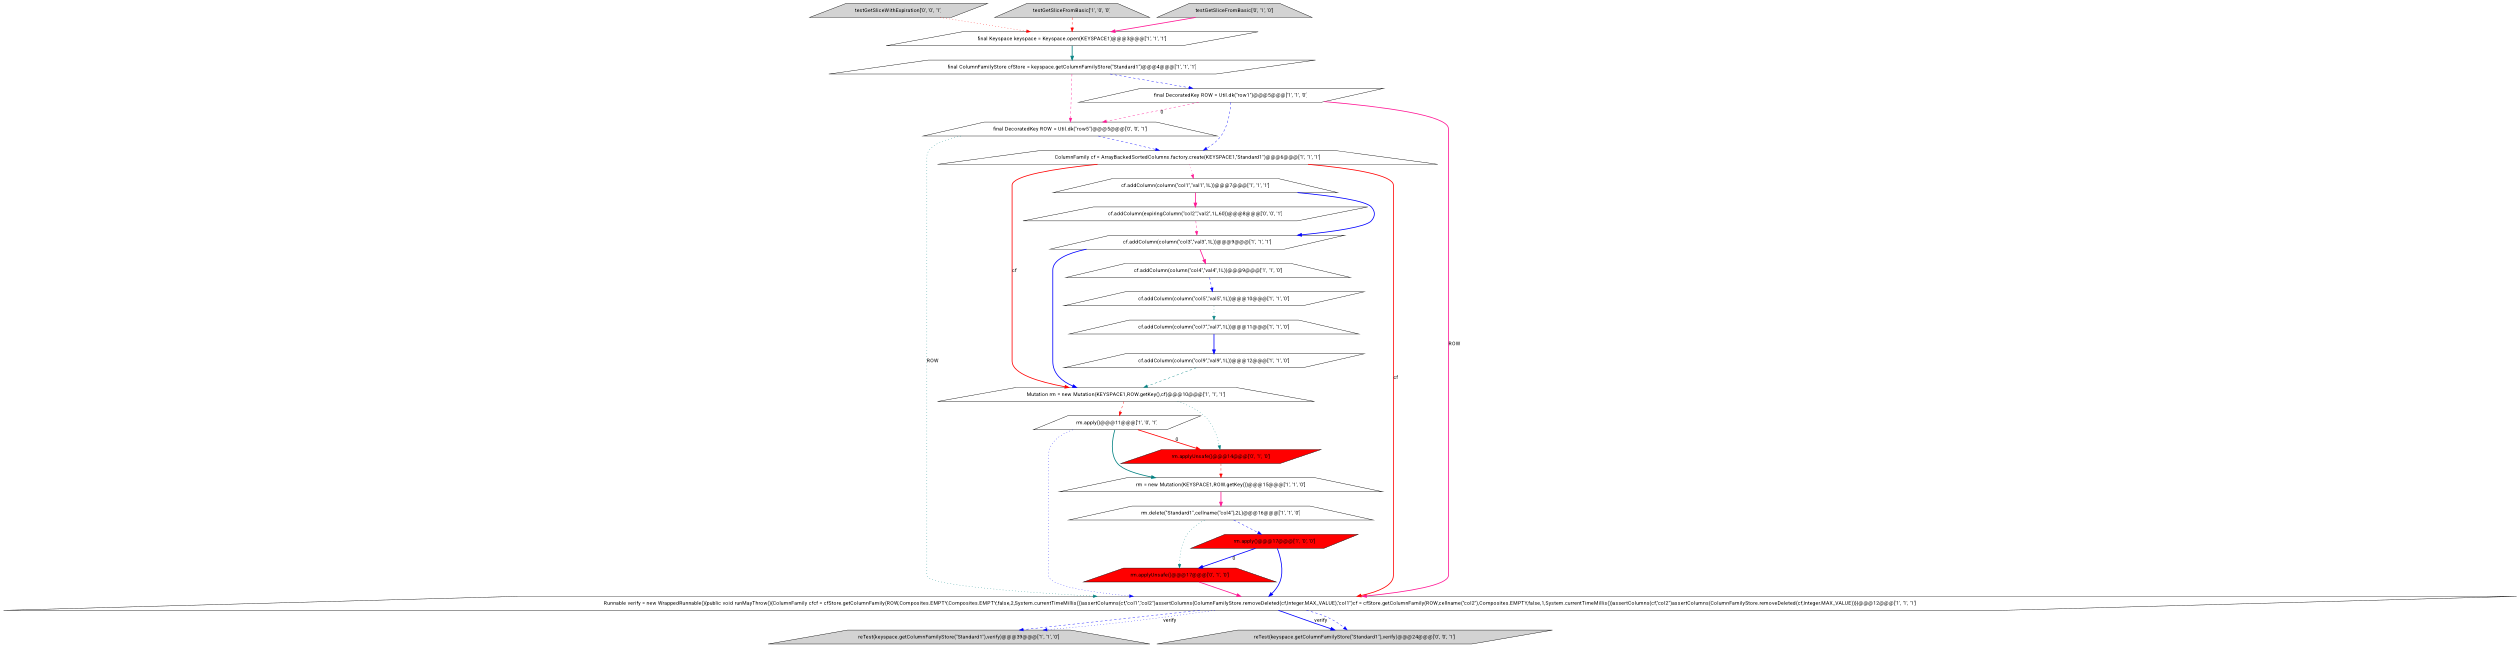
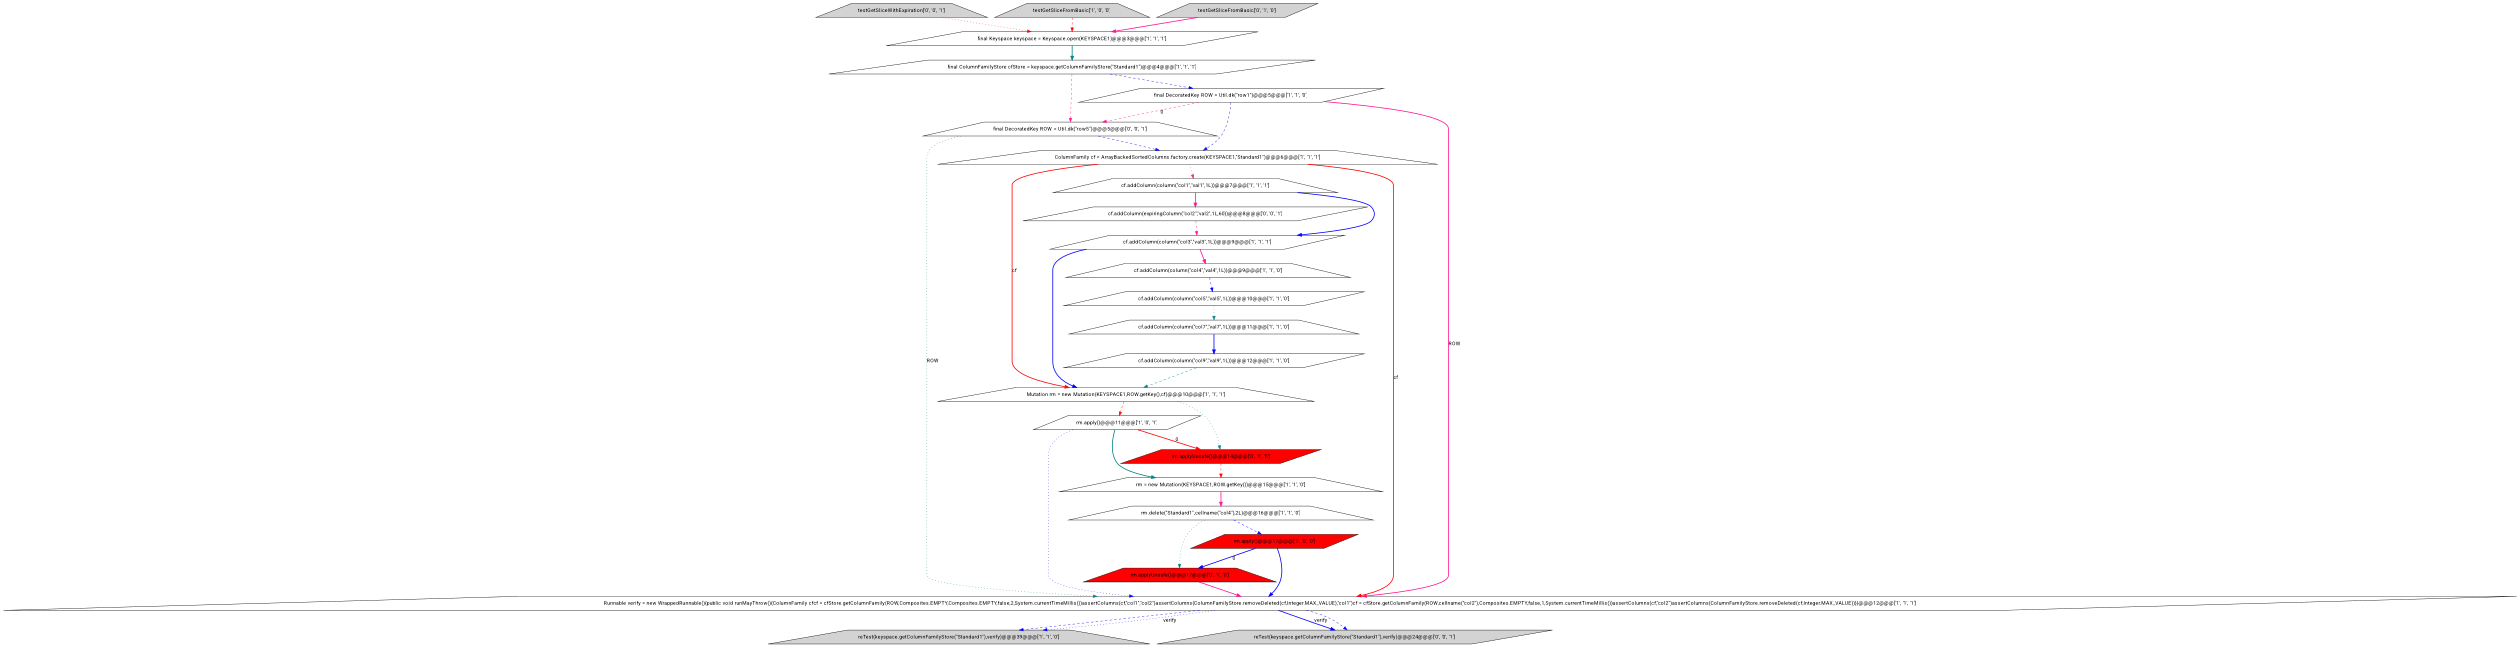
node "testGetSliceWithExpiration['0', '0', '1']": shape parallelogram -> trapezium
node "testGetSliceFromBasic['0', '1', '0']": shape trapezium -> parallelogram
